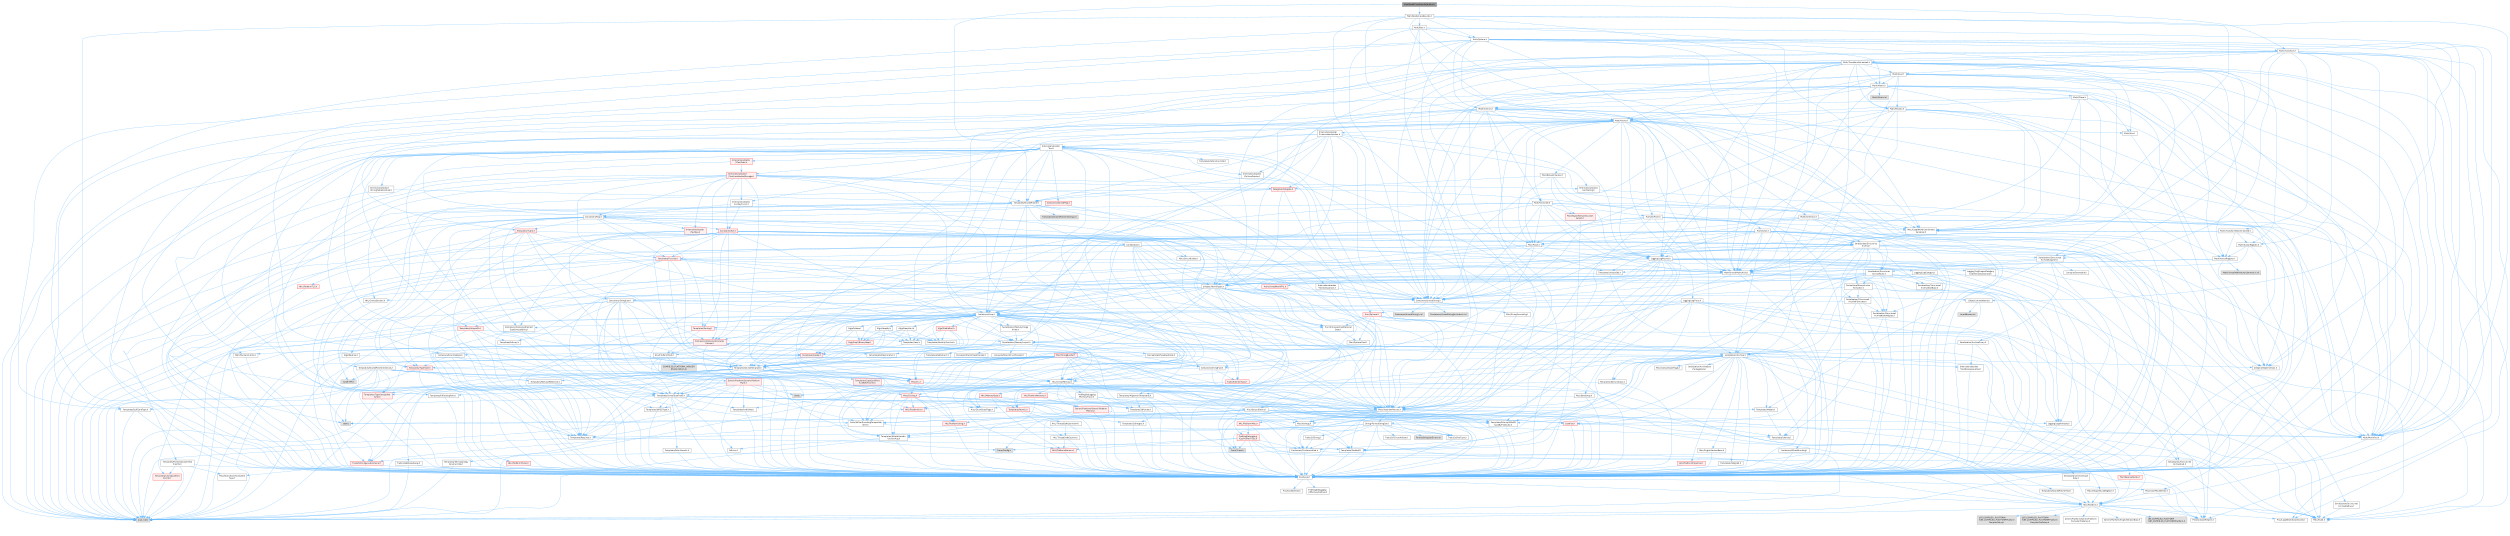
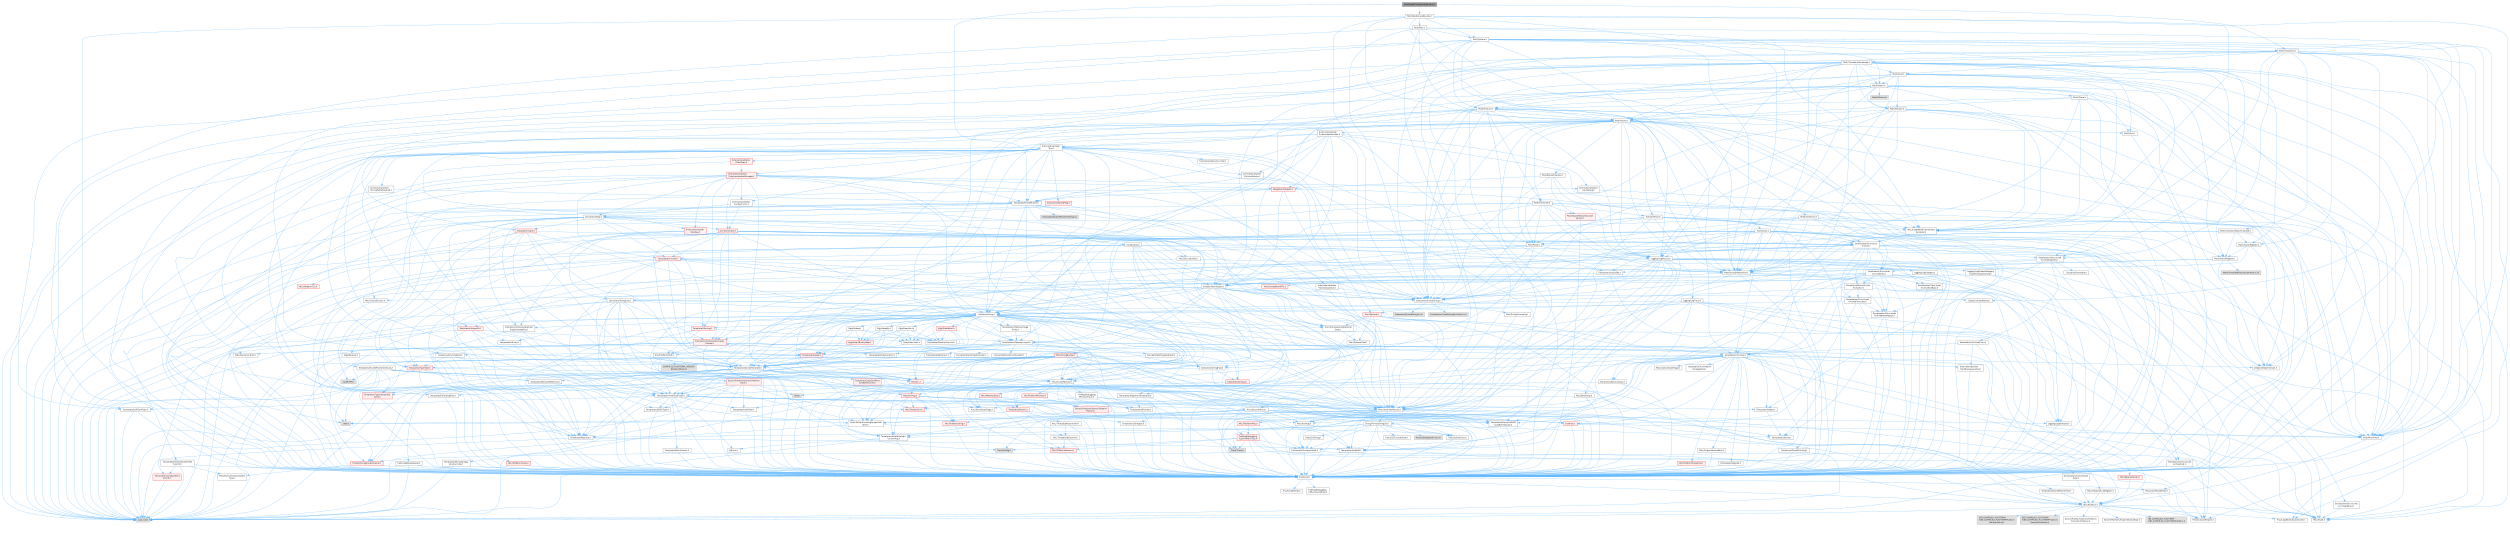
edge "Math/UnrealMathUtility.h" -> "Templates/Requires.h": removed
node "UnrealNames.inl": removed
